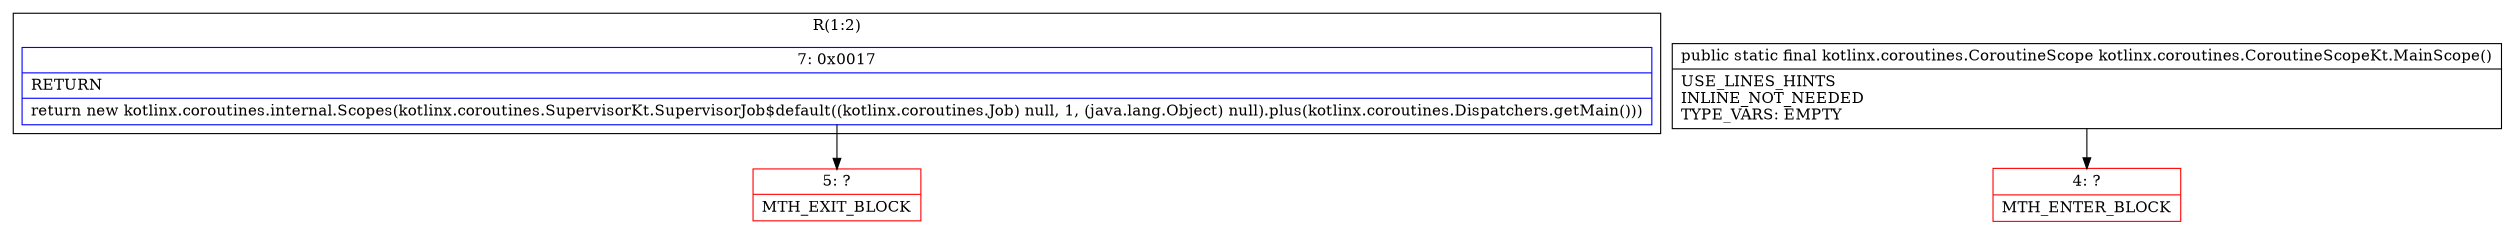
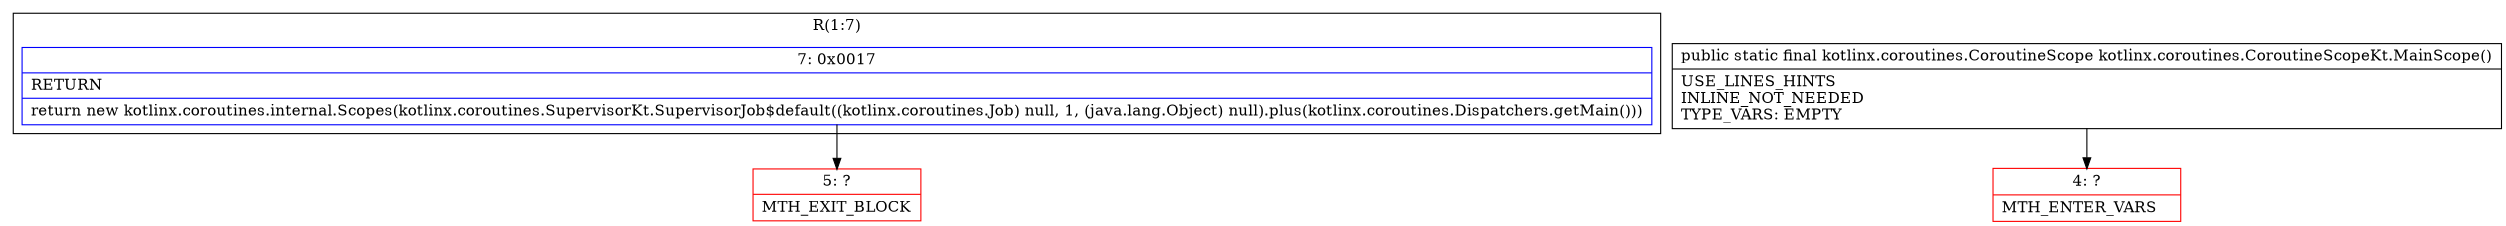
cluster "R(1:2)": label "R(1:2)" -> "R(1:7)"
node "4: ?": text "MTH_ENTER_BLOCK" -> "MTH_ENTER_VARS"
